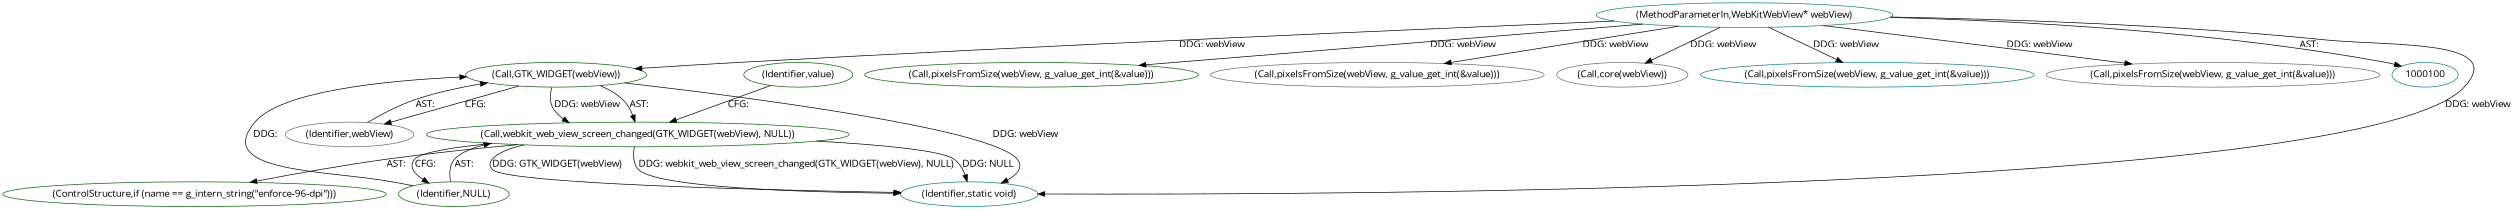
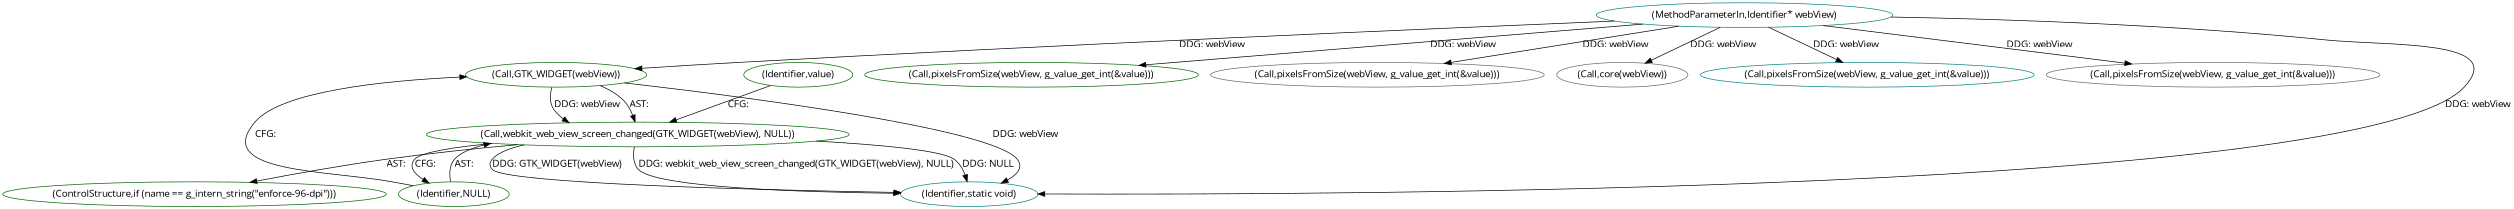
node "(MethodParameterIn,WebKitWebView* webView)": label "(MethodParameterIn,WebKitWebView* webView)" -> "(MethodParameterIn,Identifier* webView)"
node "1000100": removed
edge "(Identifier,NULL)" -> "(Call,GTK_WIDGET(webView))": label "DDG: " -> "CFG: "
node "(Identifier,webView)": removed
